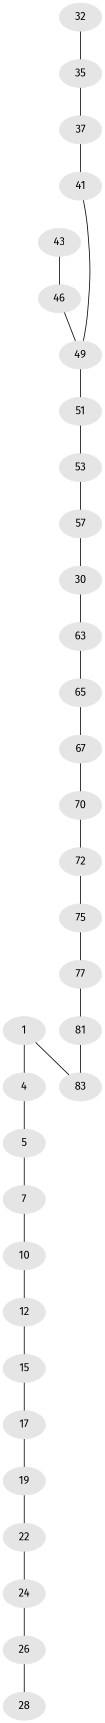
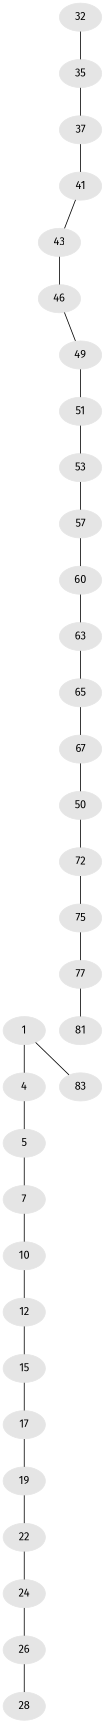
edge "41" -- "49": now "41" -- "43"
node "30": label "30" -> "60"
node "70": label "70" -> "50"
edge "81" -- "83": removed
